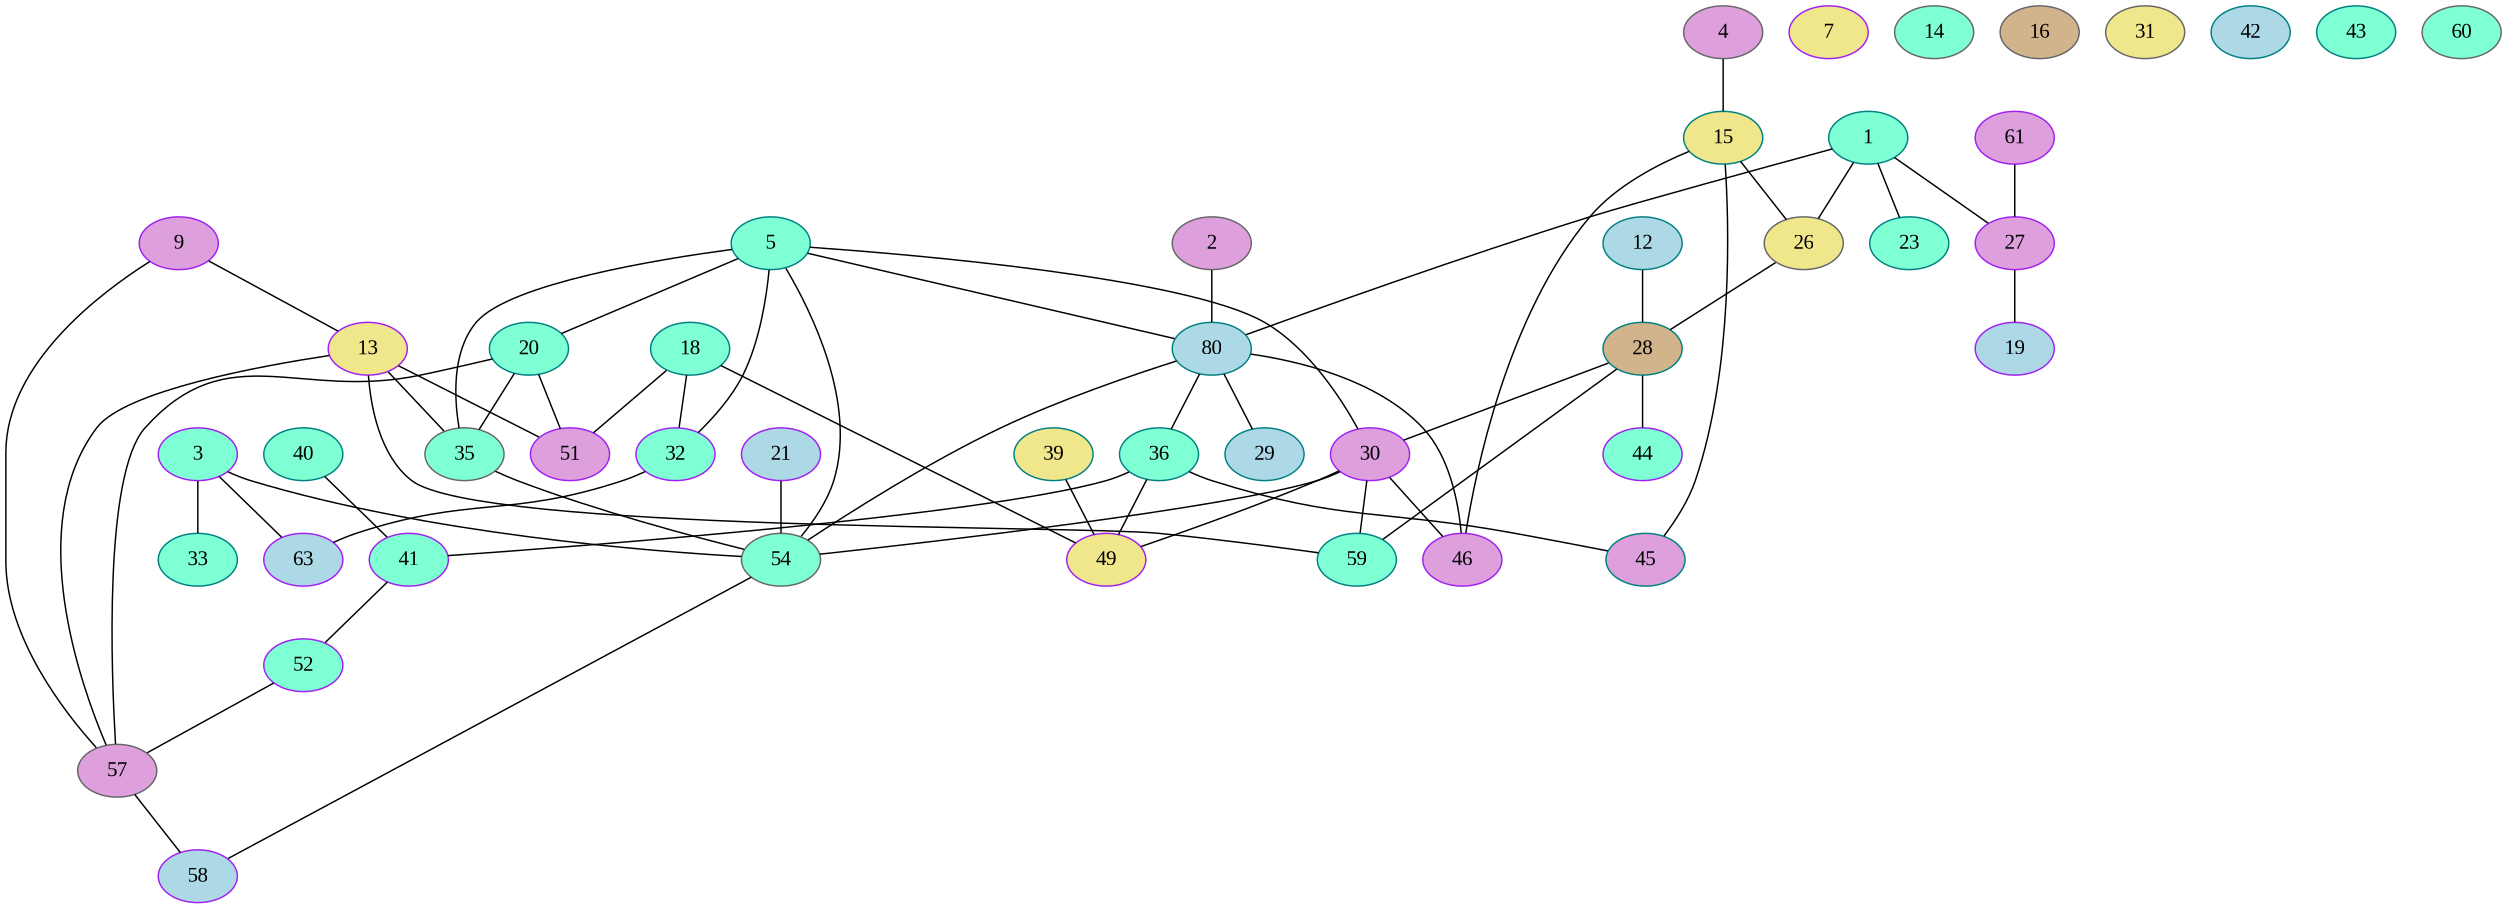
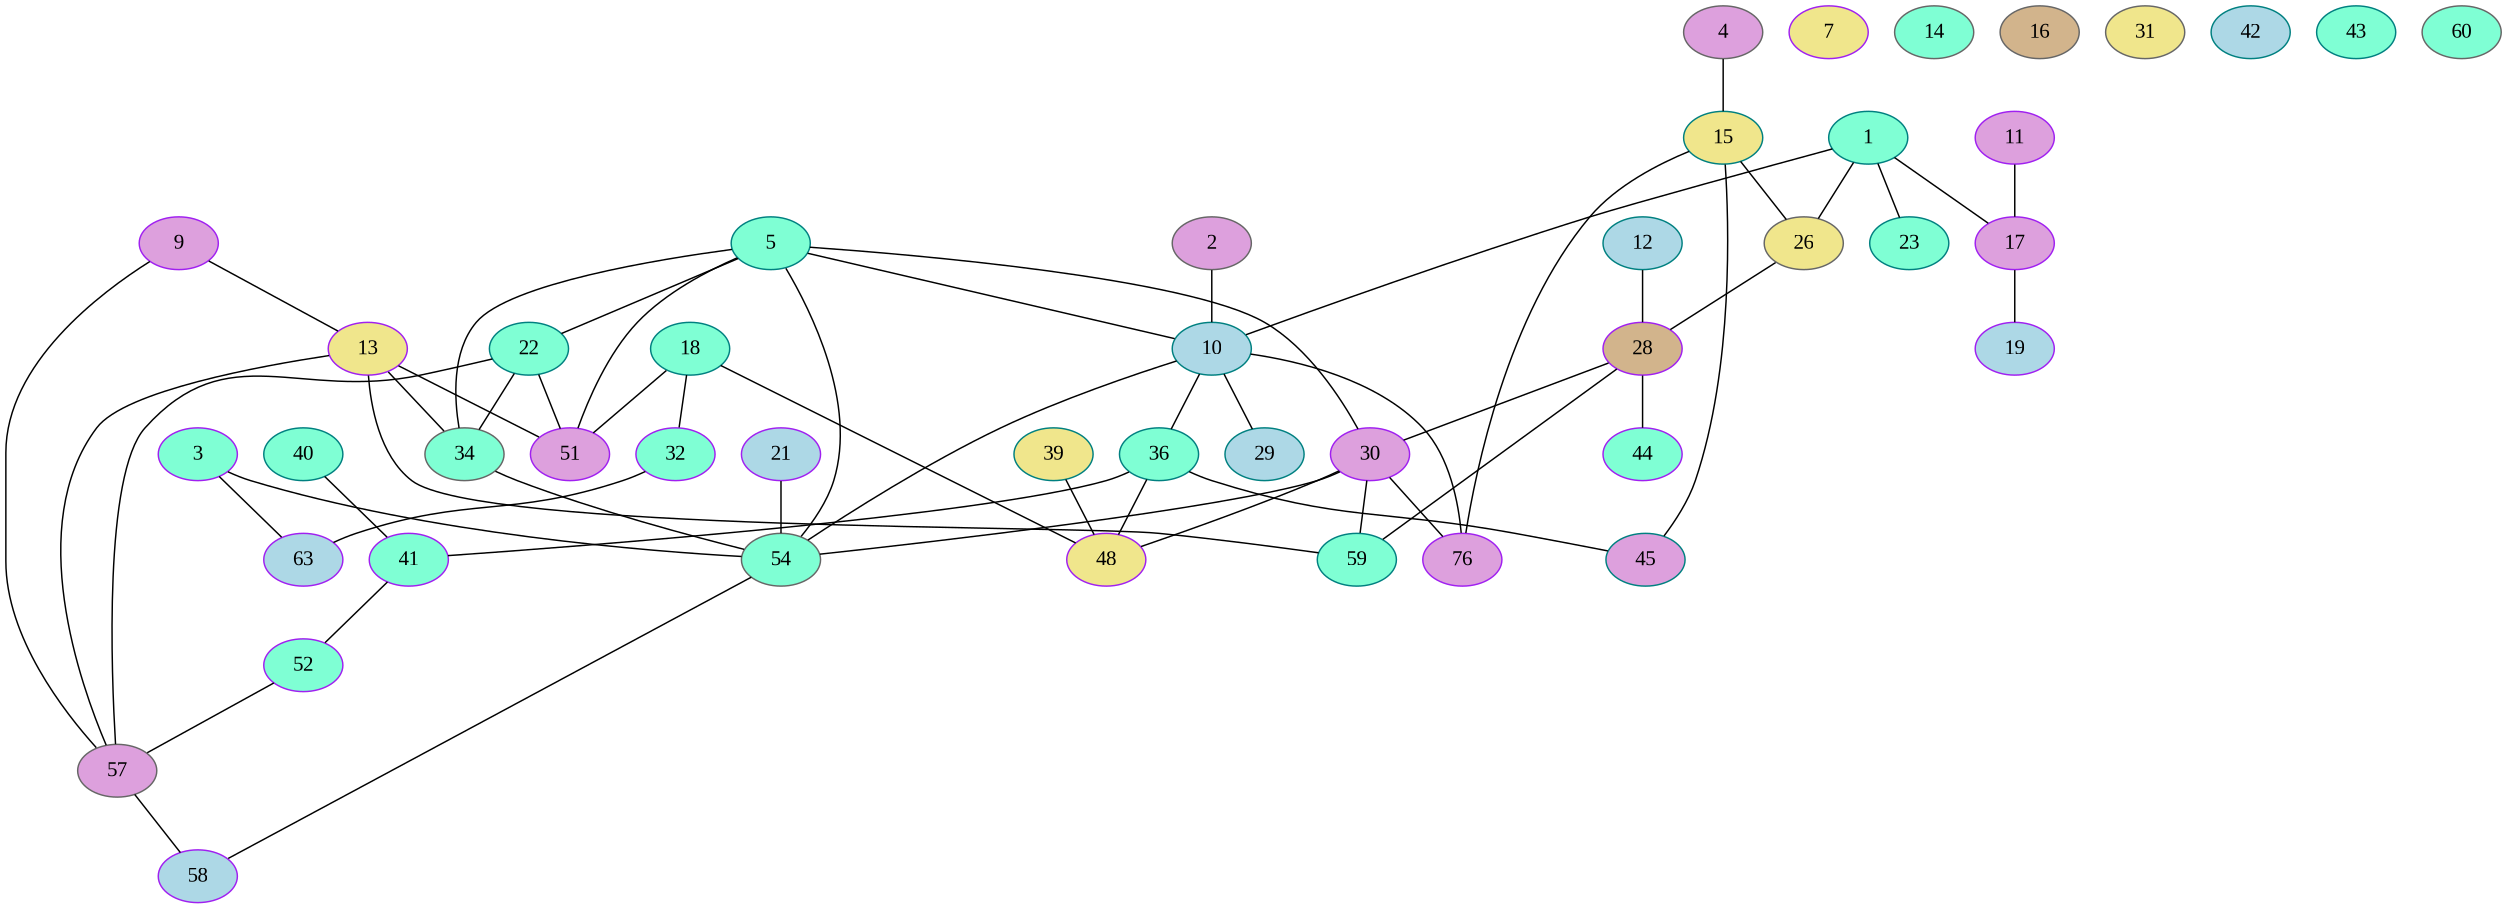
node "61": label "61" -> "11"
node "27": label "27" -> "17"
node "20": label "20" -> "22"
node "80": label "80" -> "10"
node "28": color teal -> purple
edge "5" -- "32": now "5" -- "51"
node "35": label "35" -> "34"
node "33": removed
node "49": label "49" -> "48"
node "46": label "46" -> "76"
